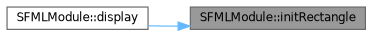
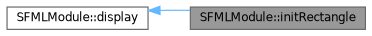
edge "SFMLModule::display" -> "SFMLModule::initRectangle": reversed
